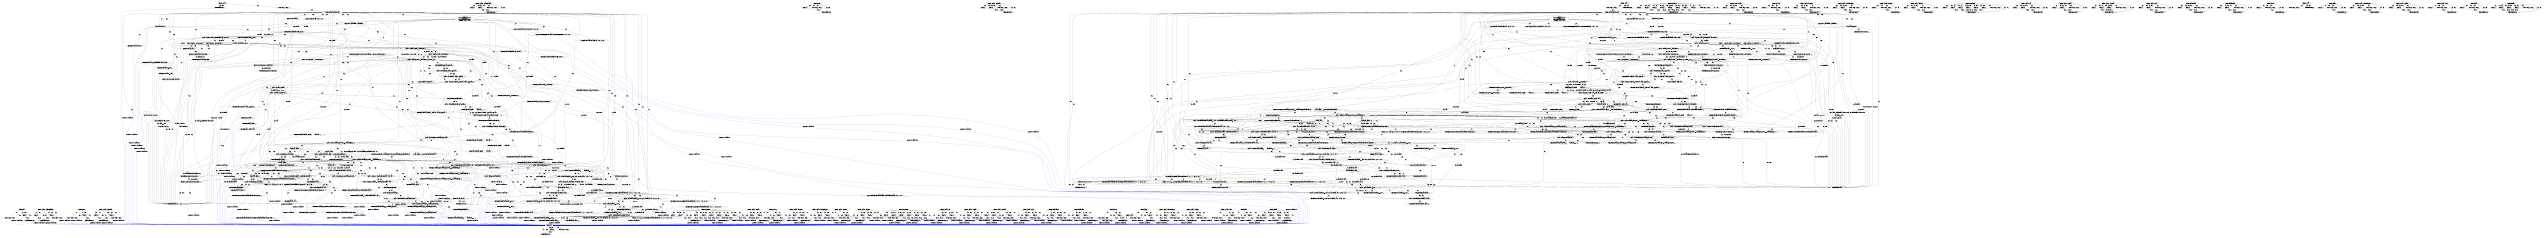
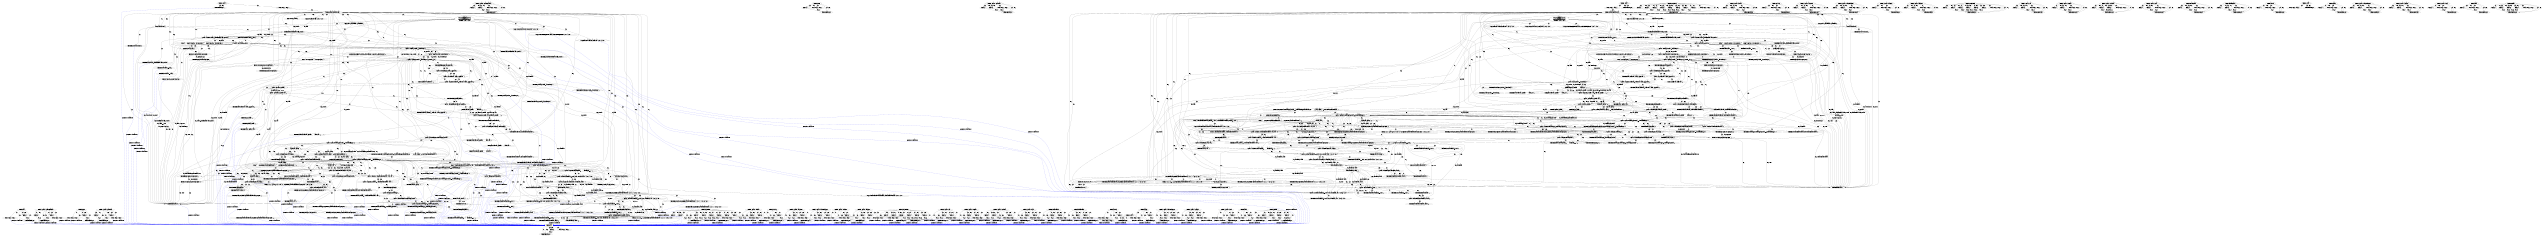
edge "(IDENTIFIER,kPortIndexInput,portIndex == kPortIndexInput)" -> "(IDENTIFIER,portIndex,portIndex == kPortIndexInput)": now "(<operator>.equals,portIndex == kPortIndexInput)" -> "(IDENTIFIER,portIndex,portIndex == kPortIndexInput)"
